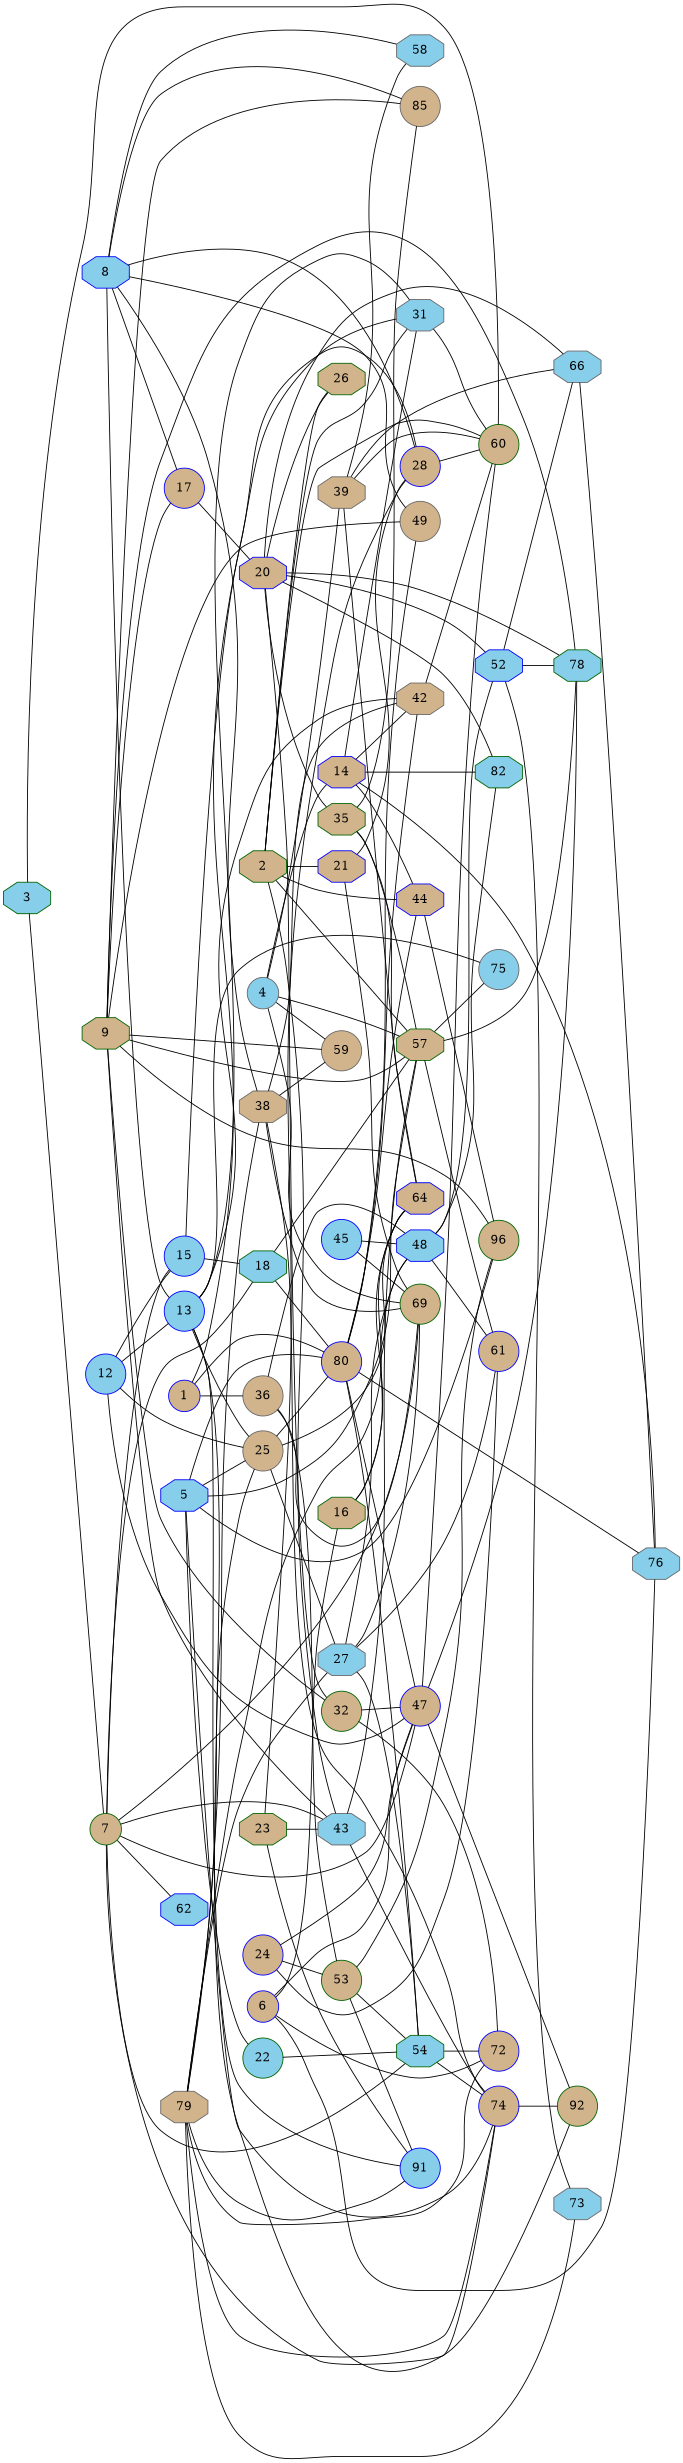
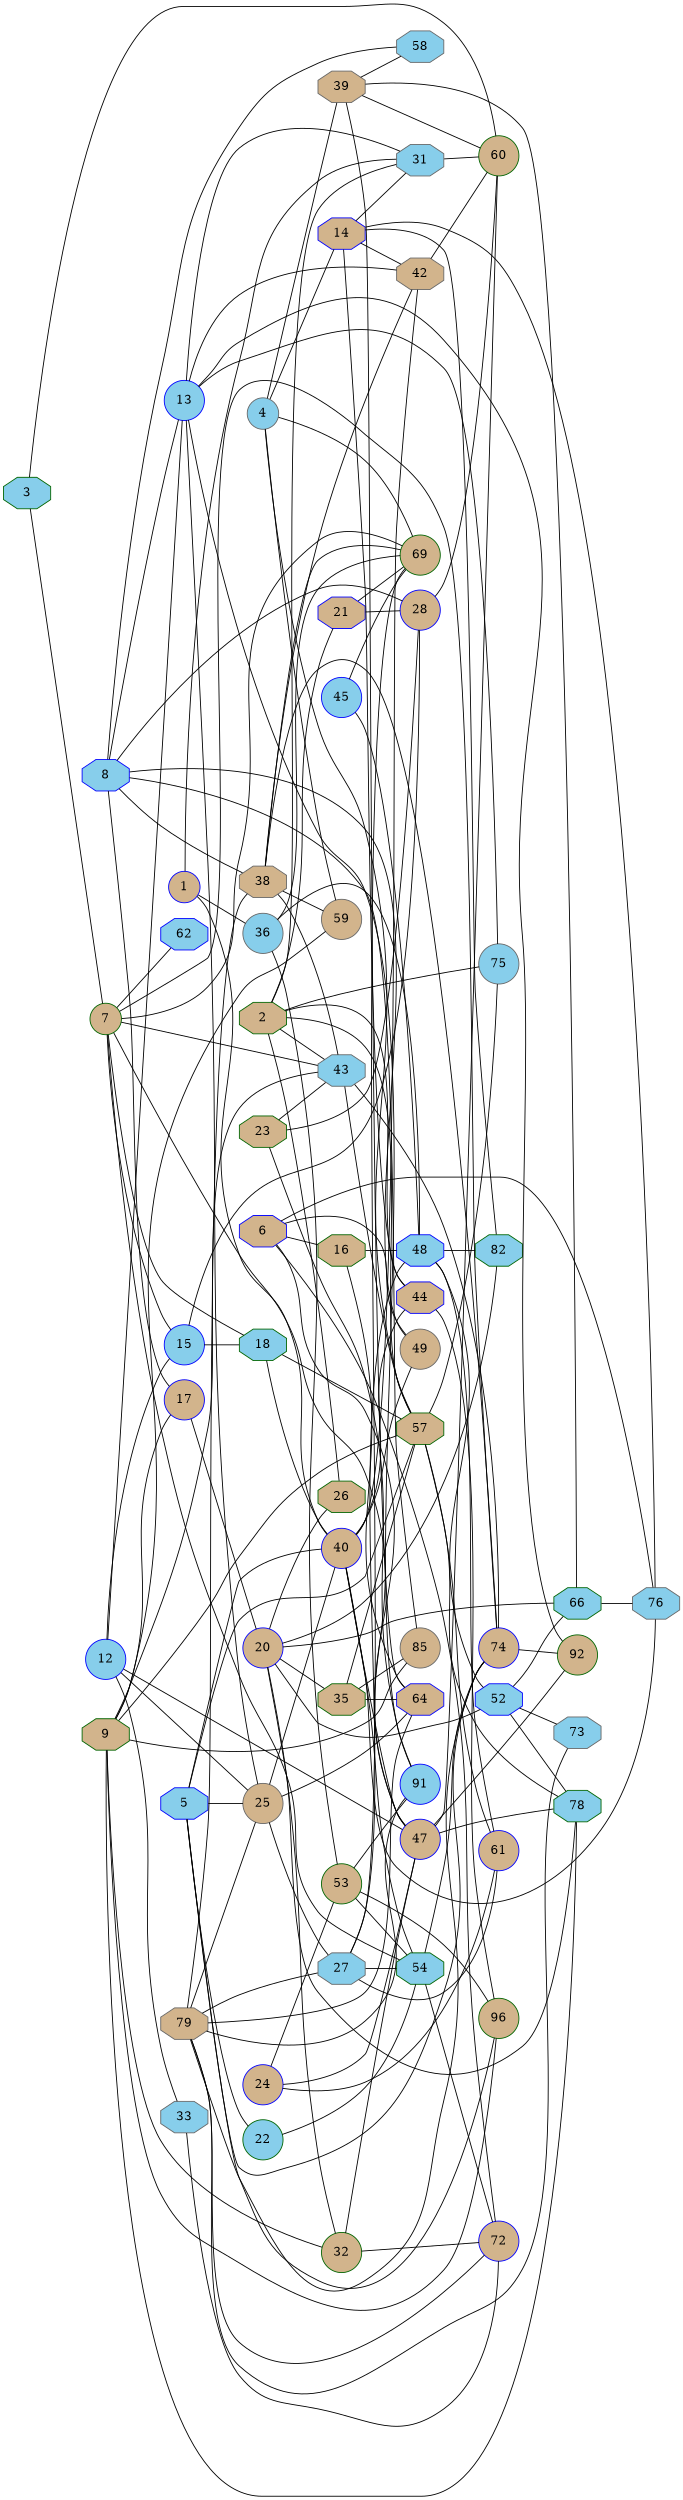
node "66": color gray40 -> darkgreen
edge "60" -- "2": now "75" -- "2"
node "20": shape octagon -> circle
edge "49" -- "9": now "49" -- "6"
edge "38" -- "43": added
node "80": label "80" -> "40"
node "36": fillcolor tan -> skyblue
node "6": shape circle -> octagon
node "33": added
